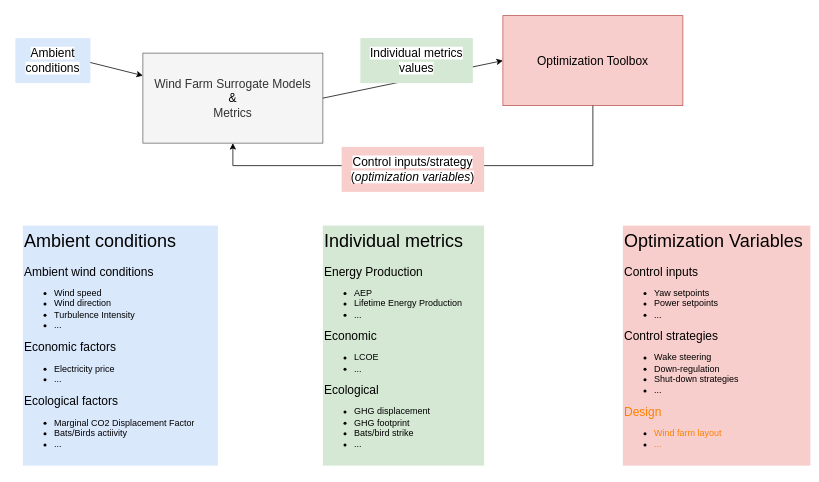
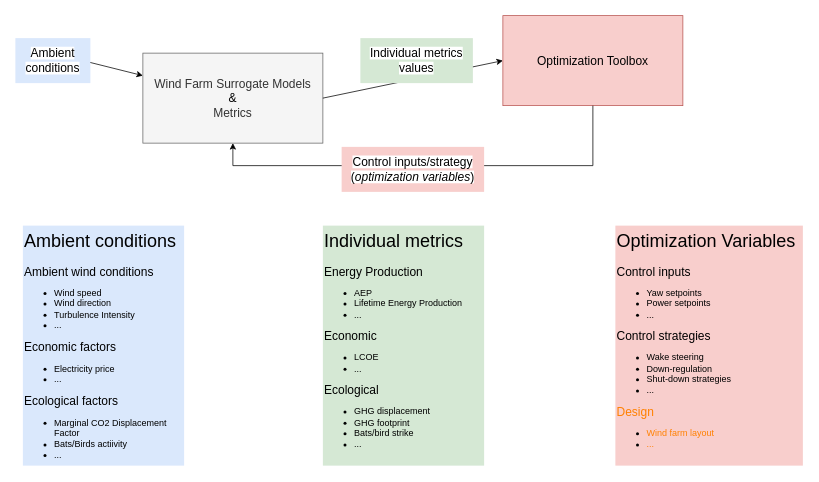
node "Ambient conditionsAmbient wind conditions Wind speed Wind direction Turbulence Intensity ... Economic factors Electricity price ... Ecological factors Marginal CO2 Displacement Factor Bats/Birds actiivity ...": size 195x240 -> 161x240
node "Optimization VariablesControl inputs Yaw setpoints Power setpoints ... Control strategies Wake steering Down-regulation Shut-down strategies ... Design Wind farm layout ...": moved (717, 345) -> (709, 345)
